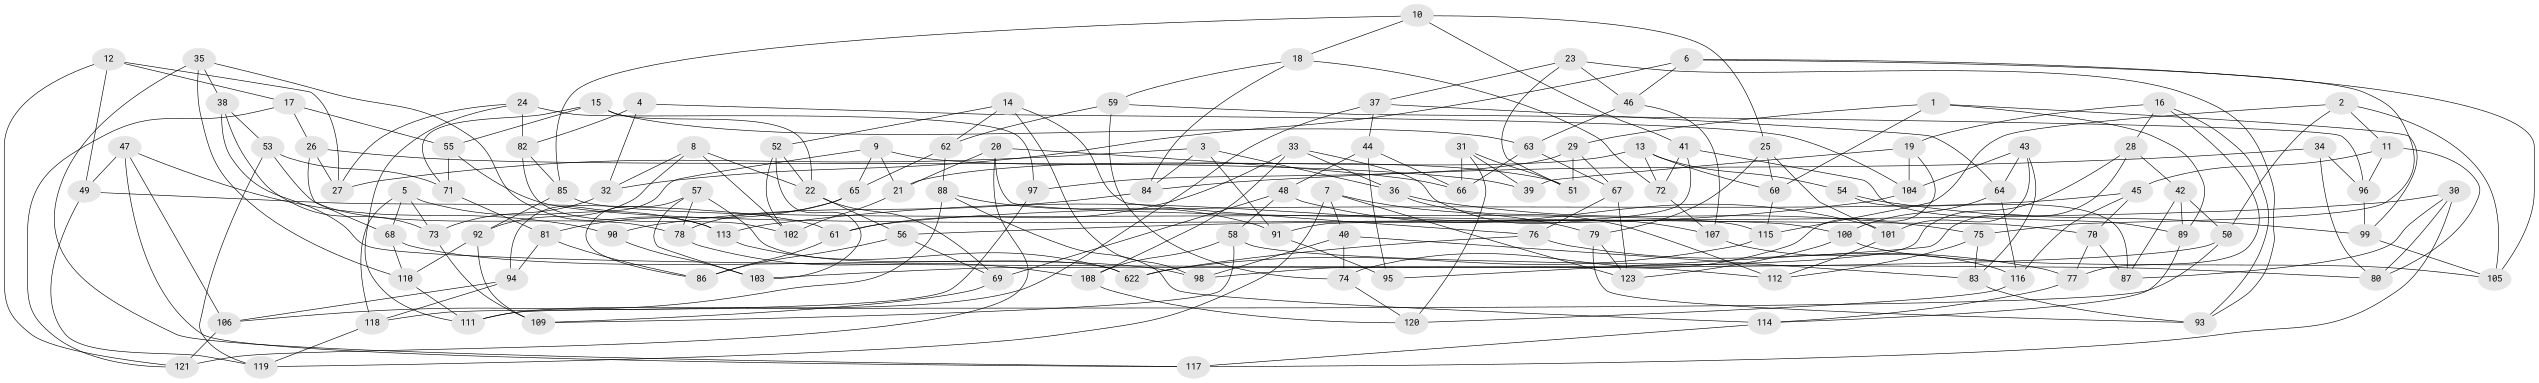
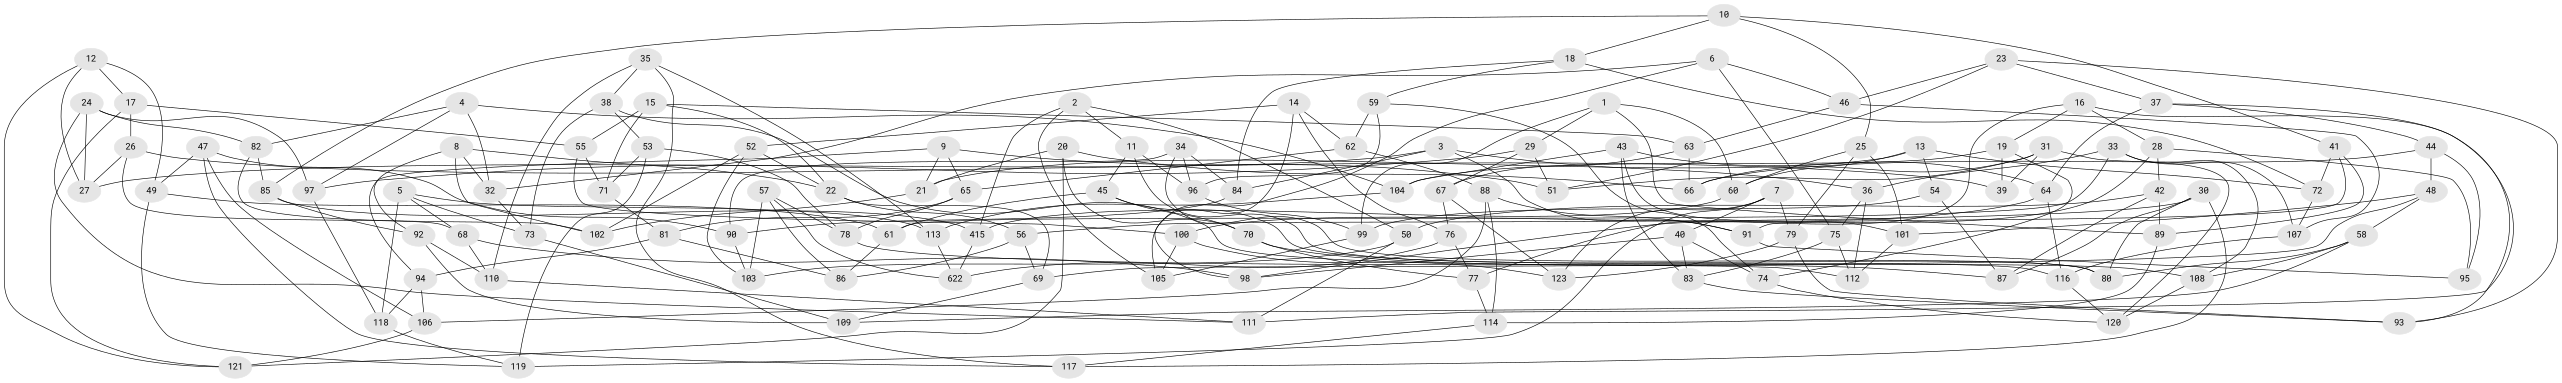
edge "4" -- "97": added
edge "34" -- "90": added
node "115": label "115" -> "415"
